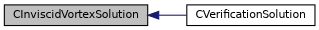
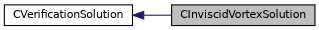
edge "CVerificationSolution" -> "CInviscidVortexSolution": reversed
